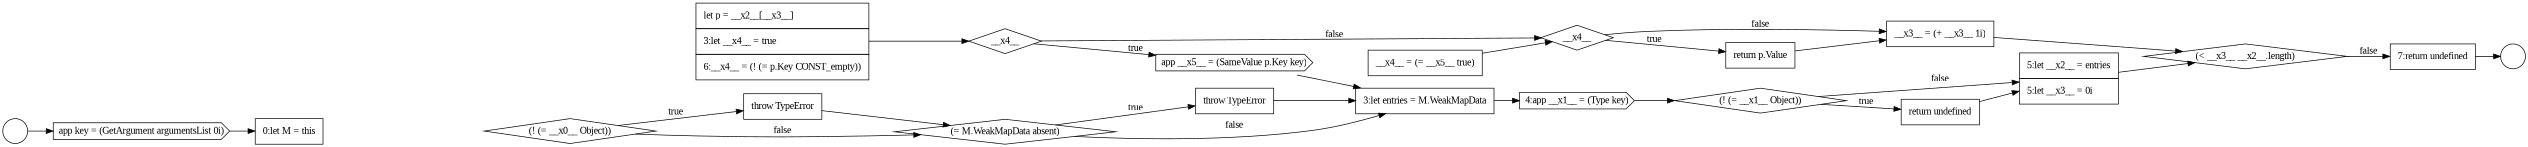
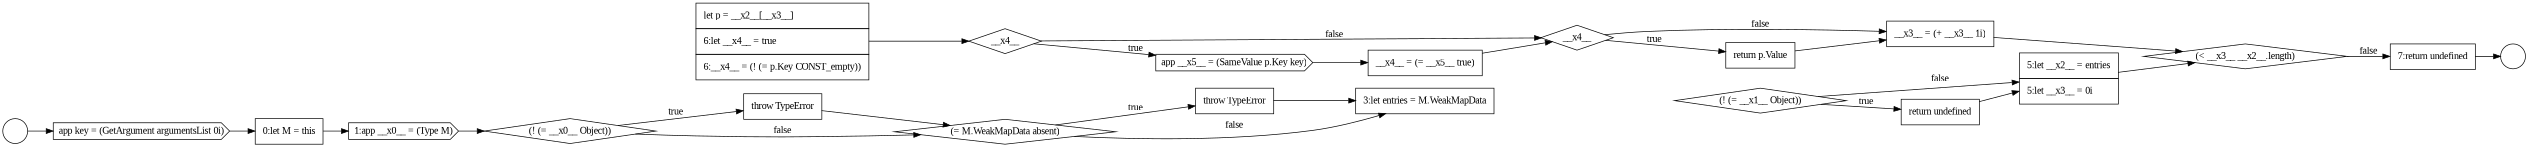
node "let p = __x2__[__x3__]": text "3:let __x4__ = true" -> "6:let __x4__ = true"
edge "app __x5__ = (SameValue p.Key key)" -> "3:let entries = M.WeakMapData": now "app __x5__ = (SameValue p.Key key)" -> "__x4__ = (= __x5__ true)"
node "4:app __x1__ = (Type key)": removed
node "1:app __x0__ = (Type M)": added
